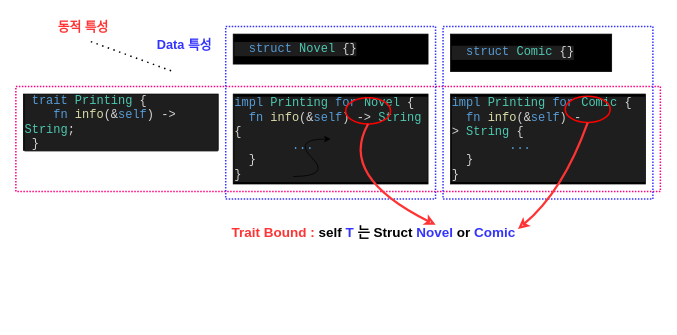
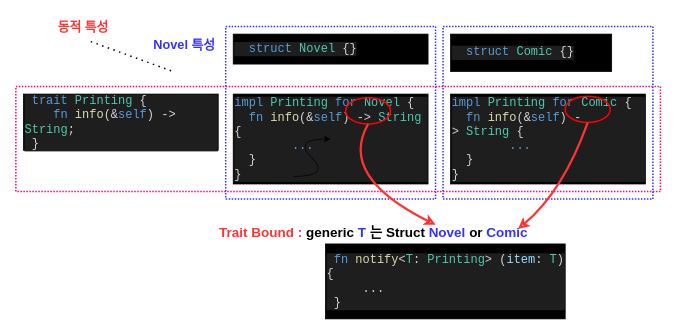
node "Data 특성": label "Data 특성" -> "Novel 특성"
node "Trait Bound : self T 는 Struct Novel or Comic": label "Trait Bound : self T 는 Struct Novel or Comic" -> "Trait Bound : generic T 는 Struct Novel or Comic"
node "fn notify<T: Printing> (item: T) { ... }": added
